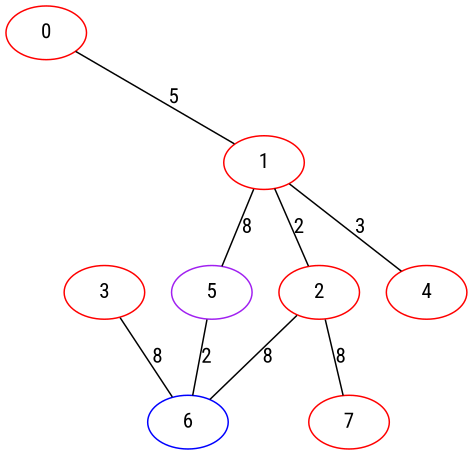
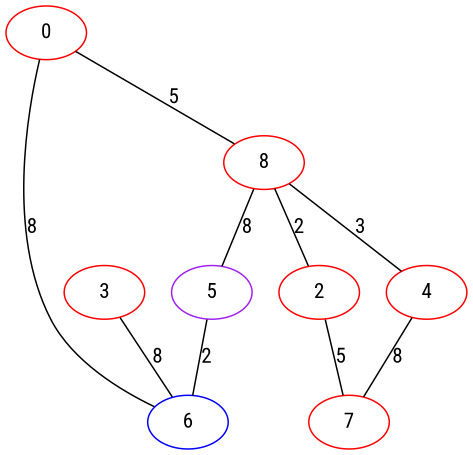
node "1": label "1" -> "8"
edge "2" -- "6": now "0" -- "6"
edge "2" -- "7": label "8" -> "5"
edge "4" -- "7": added, label "8"
